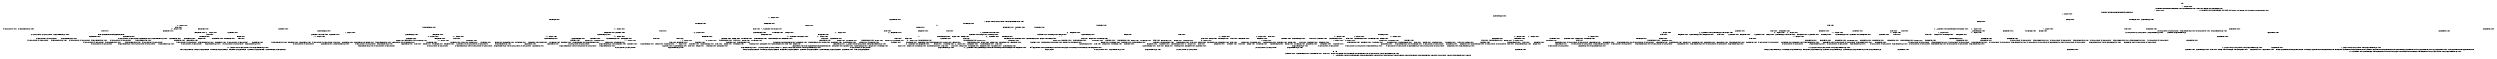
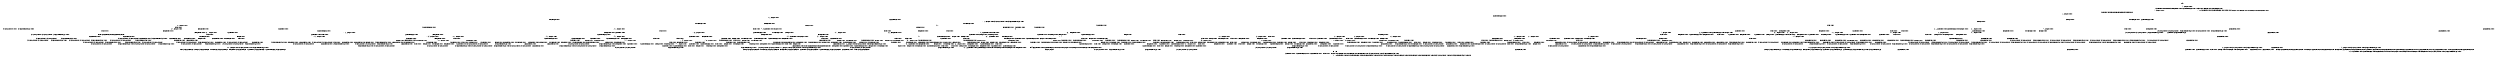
edge "s52" -> "s46": now "s52" -> "s59"
